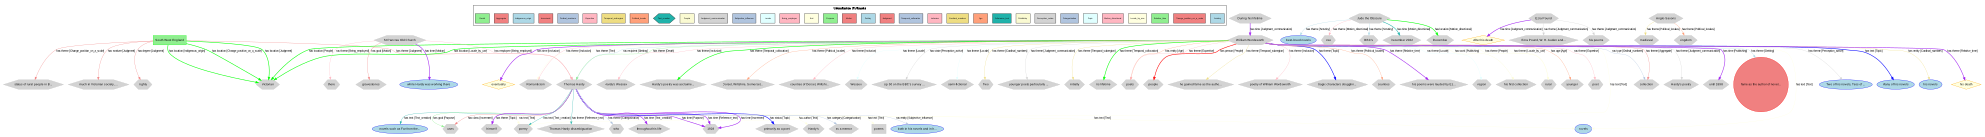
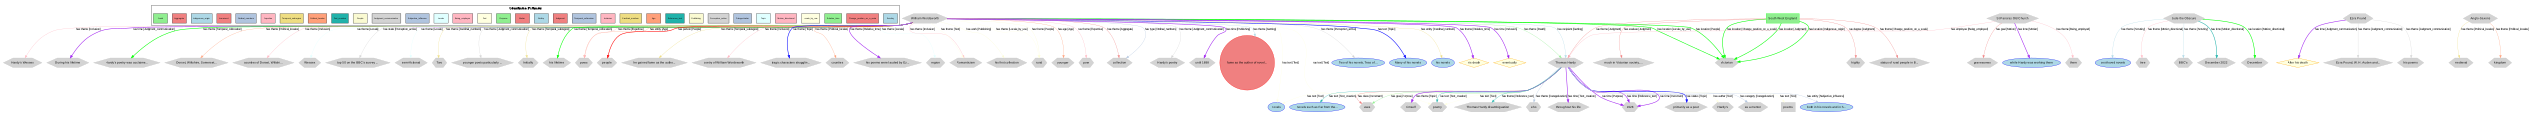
node "Text_creation": shape hexagon -> box
edge "During his lifetime" -> "William Wordsworth": reversed
